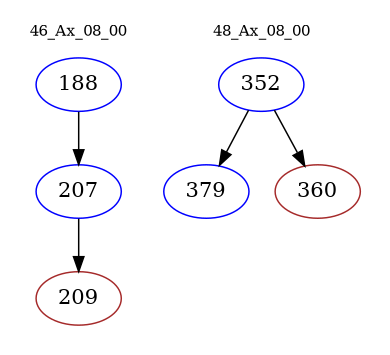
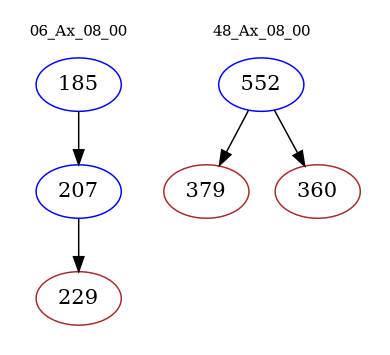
cluster "46_Ax_08_00": label "46_Ax_08_00" -> "06_Ax_08_00"
node "188": label "188" -> "185"
node "352": label "352" -> "552"
node "379": color blue -> brown
node "209": label "209" -> "229"
